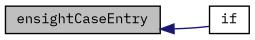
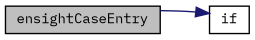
edge "if" -> "ensightCaseEntry": reversed
